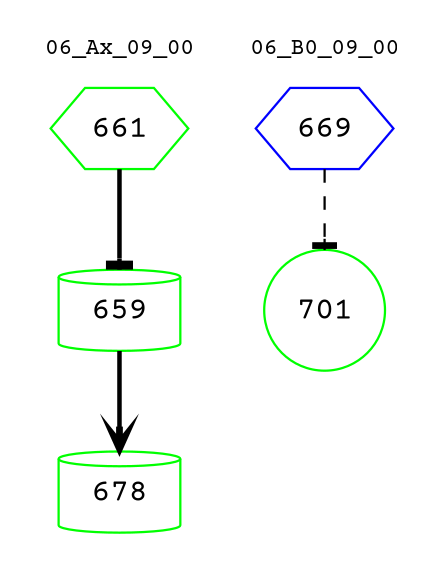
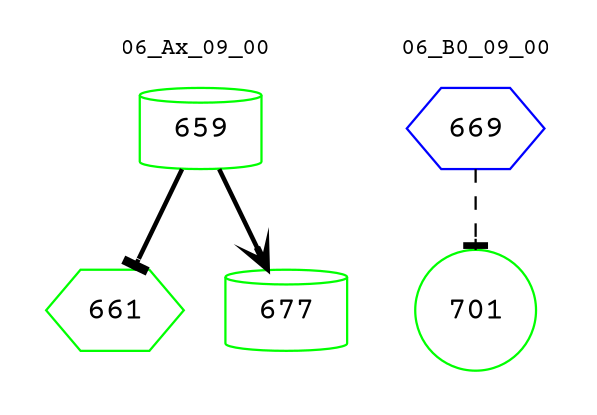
edge "661" -> "659": reversed
node "678": label "678" -> "677"
